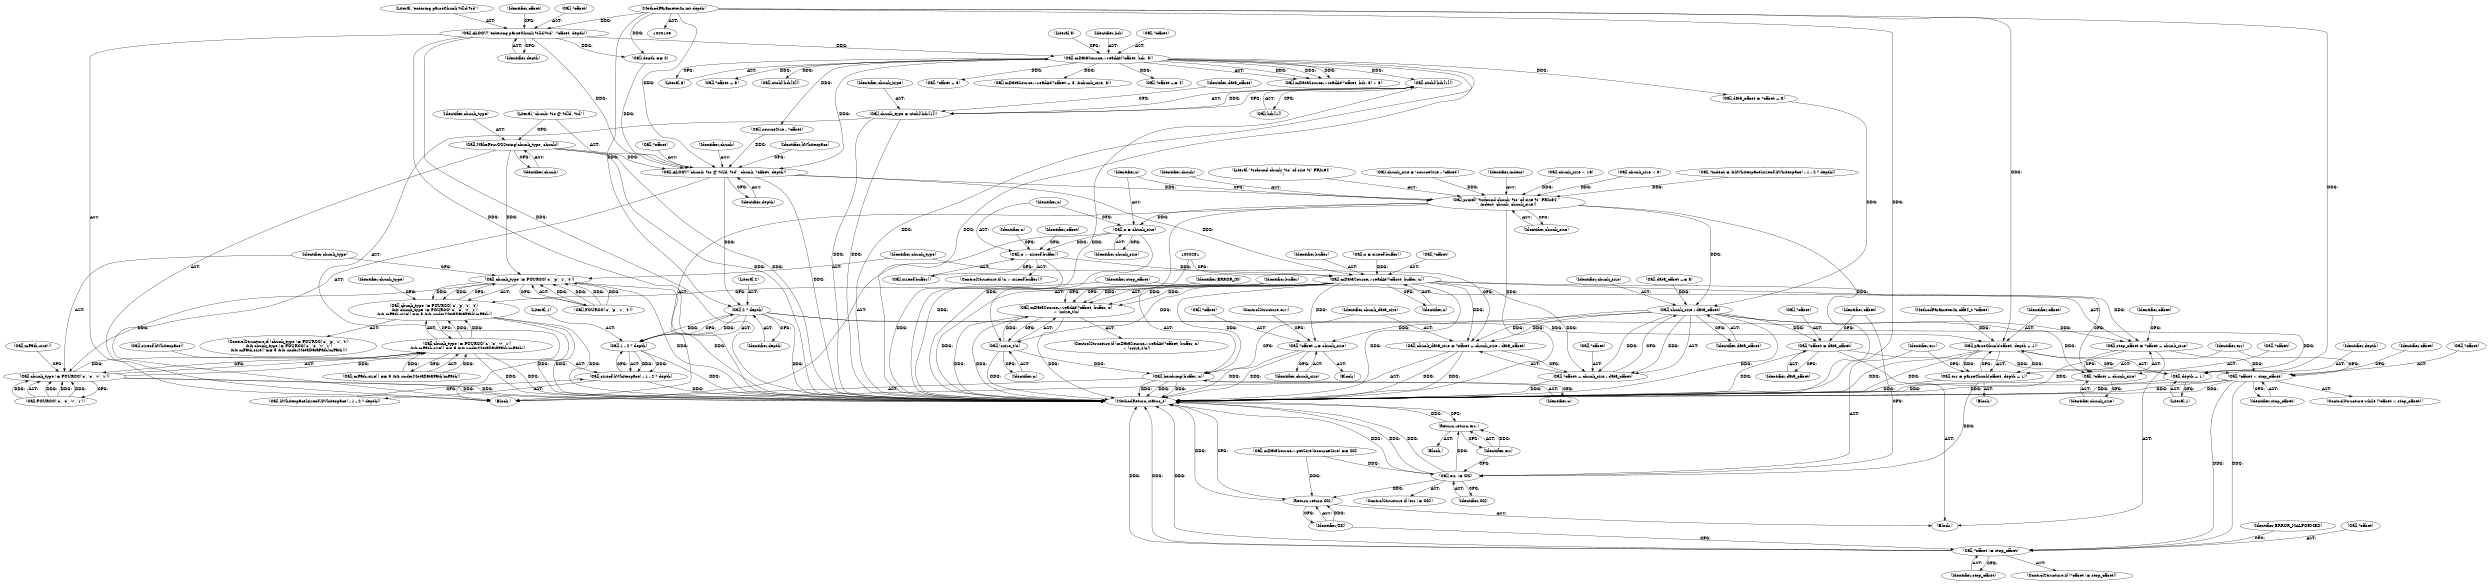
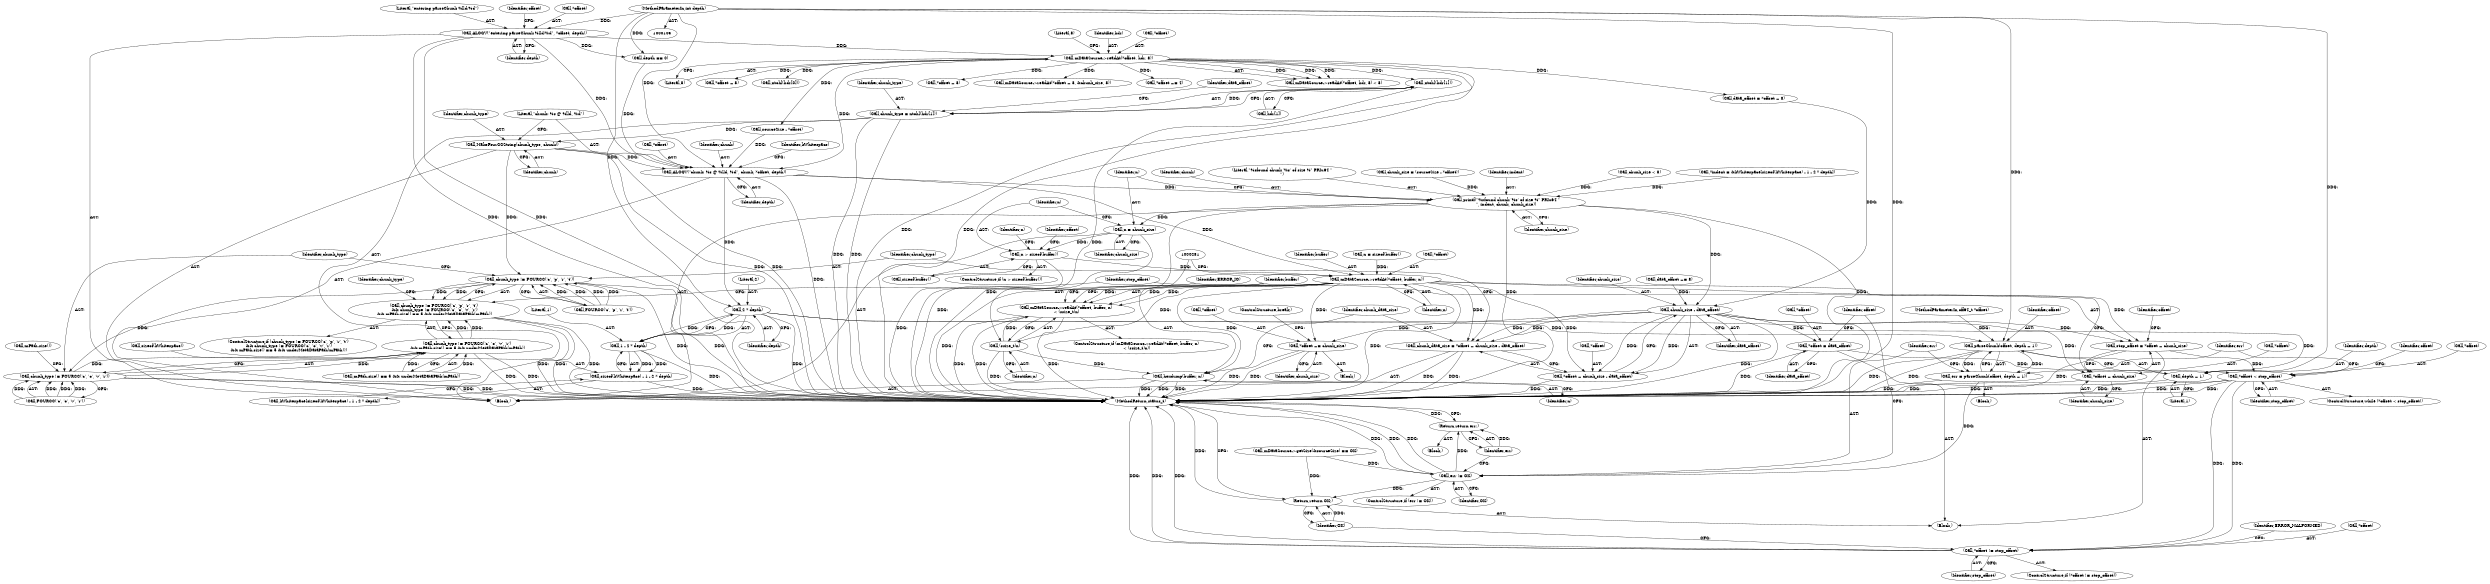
edge "(Call,chunk_type = ntohl(hdr[1]))" -> "(Call,MakeFourCCString(chunk_type, chunk))": added, label "DDG:"
node "(Call,chunk_size < 16)": removed
node "(ControlStructure,err;)": label "(ControlStructure,err;)" -> "(ControlStructure,break;)"
